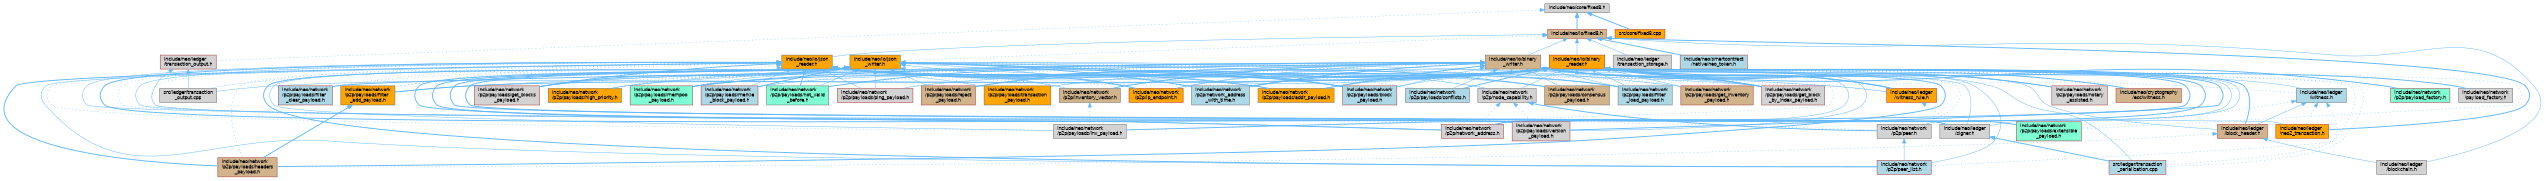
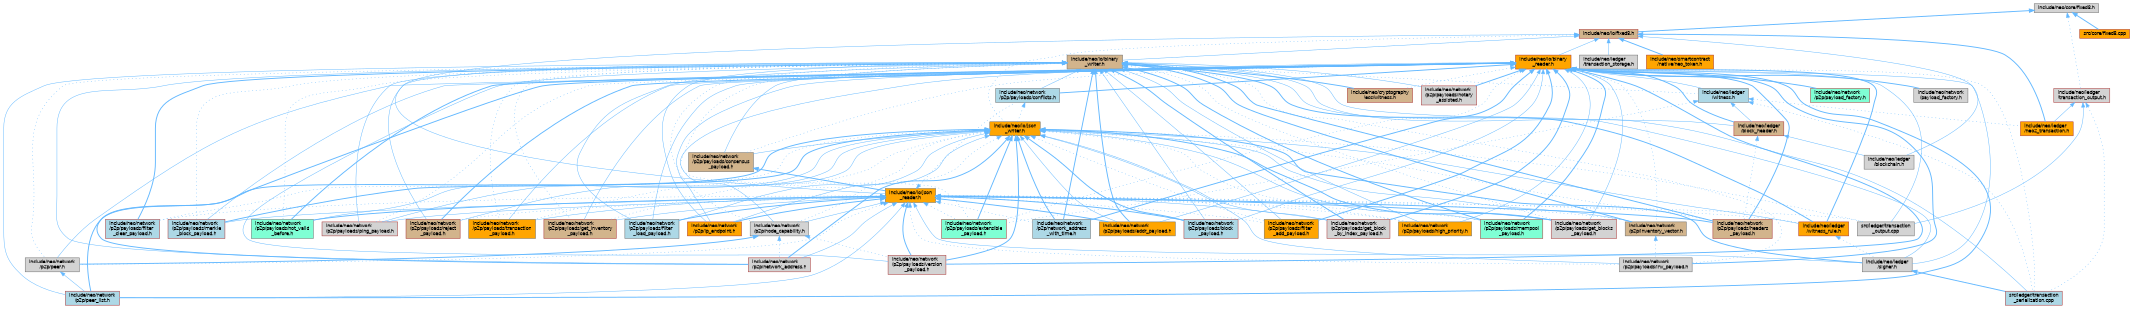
node "include/neo/smartcontract /native/neo_token.h": fillcolor lightblue -> orange
edge "include/neo/network /p2p/payloads/conflicts.h" -> "include/neo/io/json _writer.h": reversed
edge "include/neo/network /p2p/payloads/consensus _payload.h" -> "include/neo/io/json _reader.h": reversed
edge "include/neo/network /p2p/peer_list.h" -> "include/neo/io/binary _reader.h": style dotted -> bold
edge "include/neo/network /p2p/payloads/extensible _payload.h" -> "include/neo/io/binary _writer.h": added
edge "include/neo/network /p2p/payloads/headers _payload.h" -> "include/neo/network /p2p/payloads/filter _add_payload.h": now "include/neo/network /p2p/payloads/headers _payload.h" -> "include/neo/io/binary _reader.h"
edge "src/ledger/transaction _serialization.cpp" -> "include/neo/ledger /transaction_output.h": added
